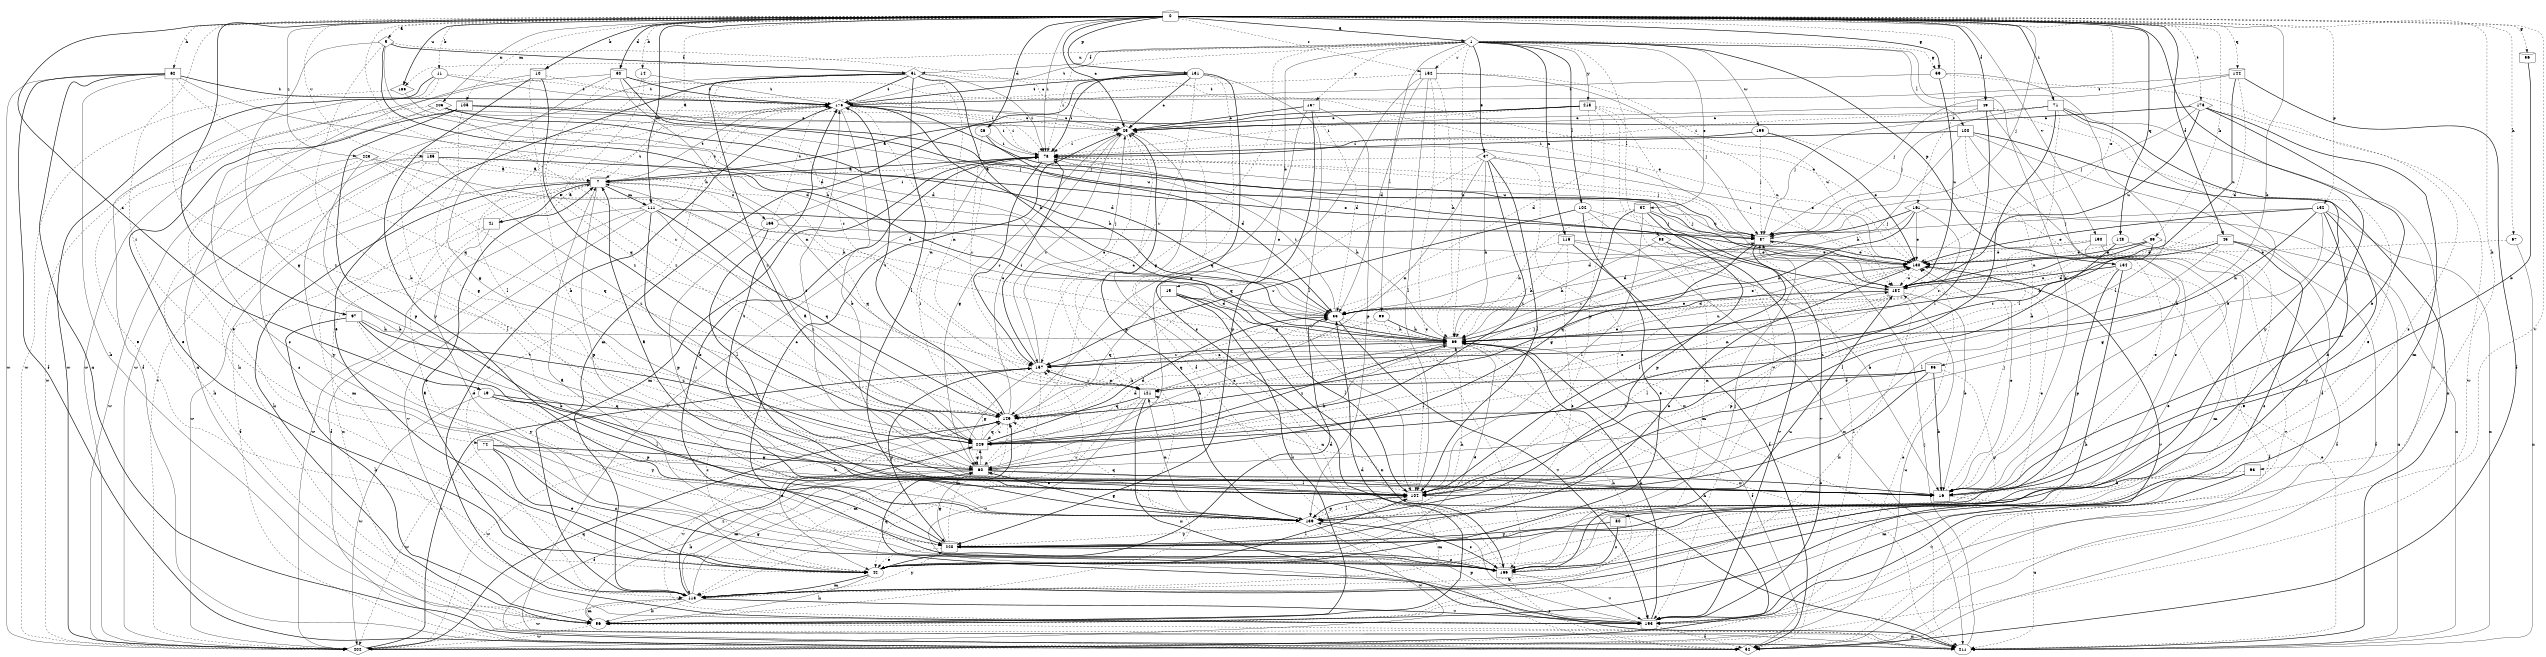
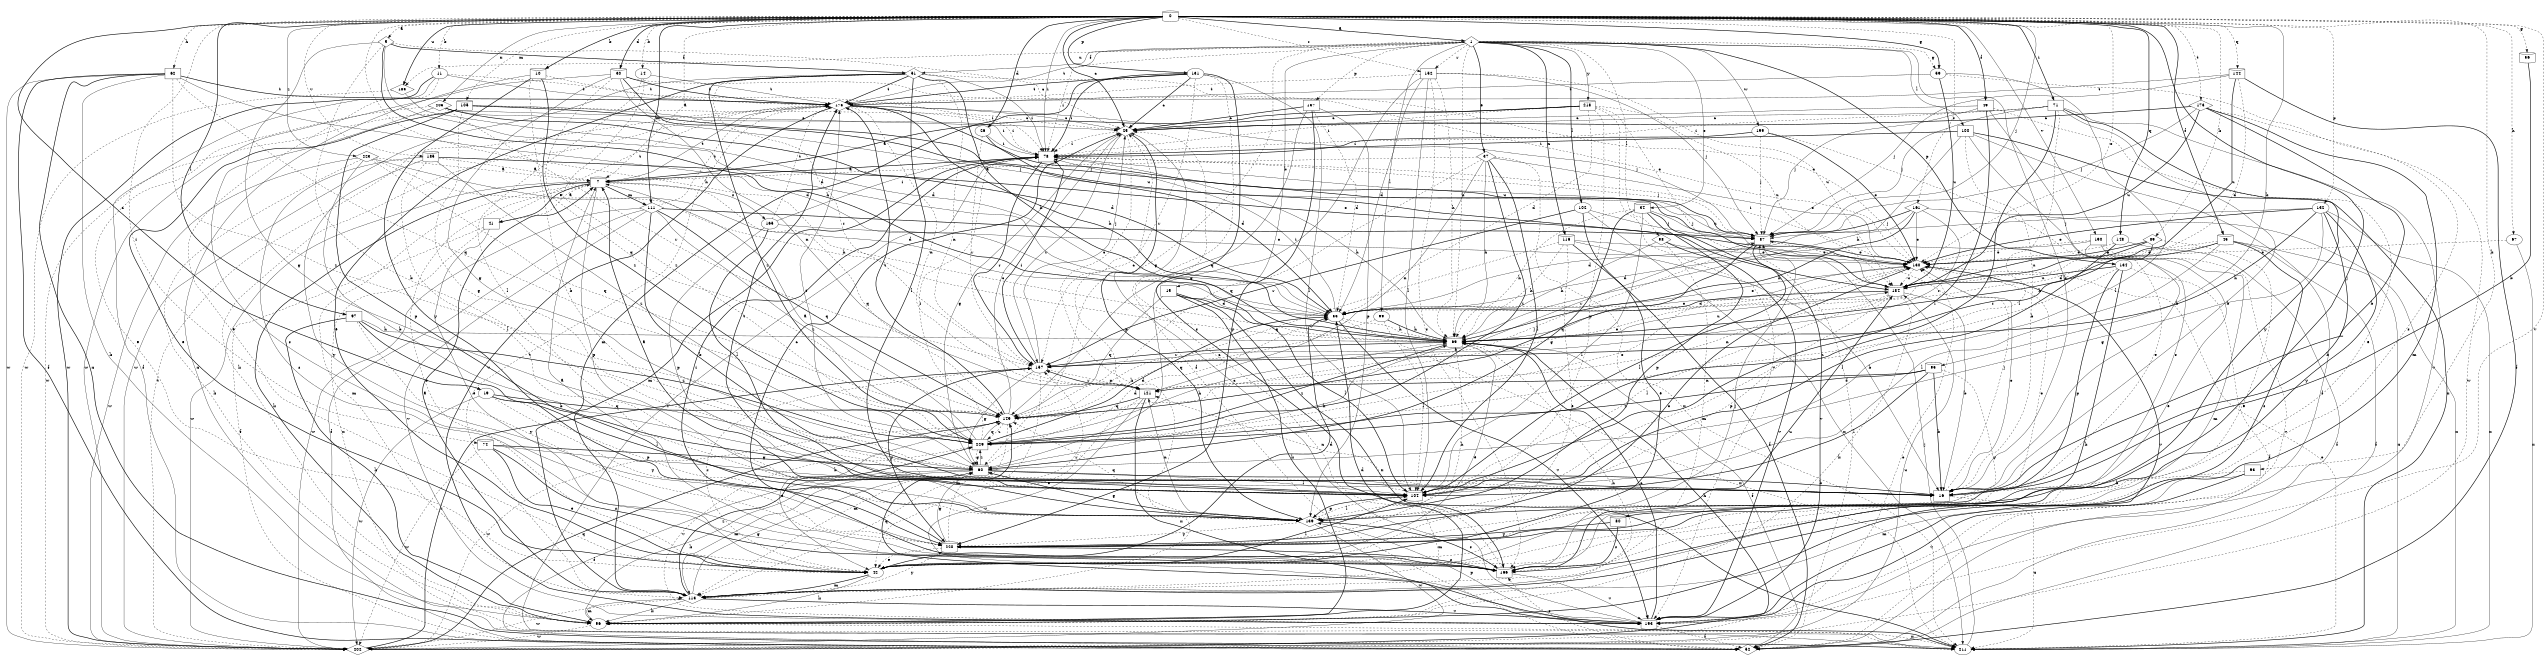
edge "175" -> "16": removed, label "b"
edge "193" -> "69": label "h" -> "c"
